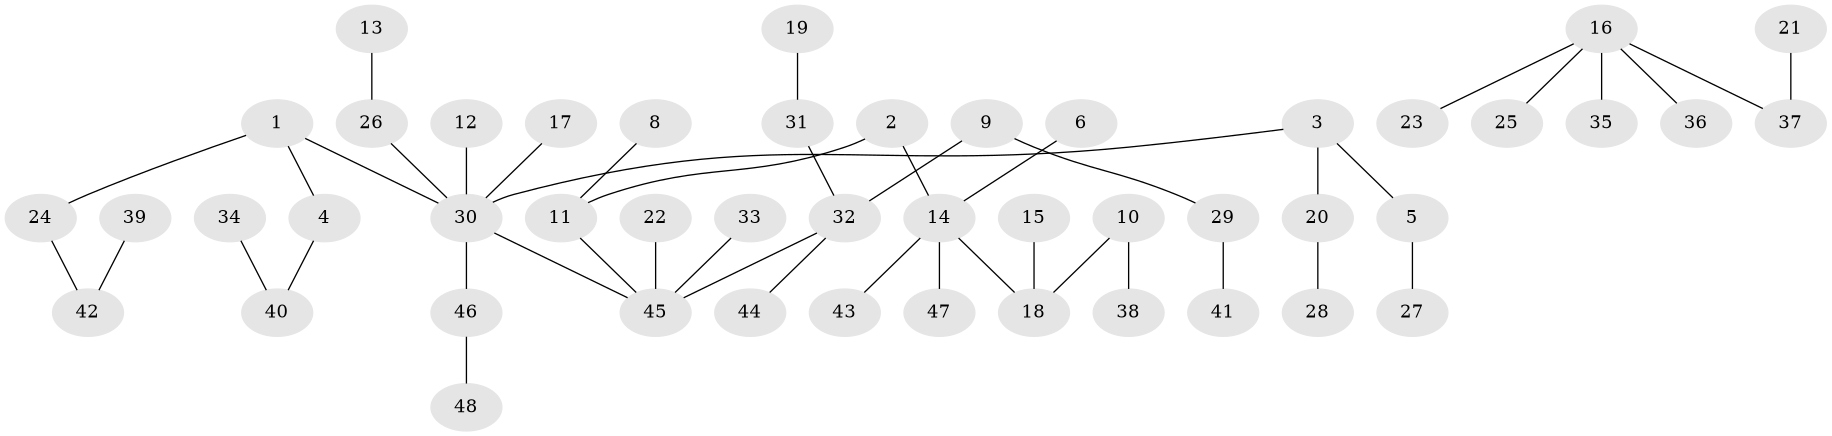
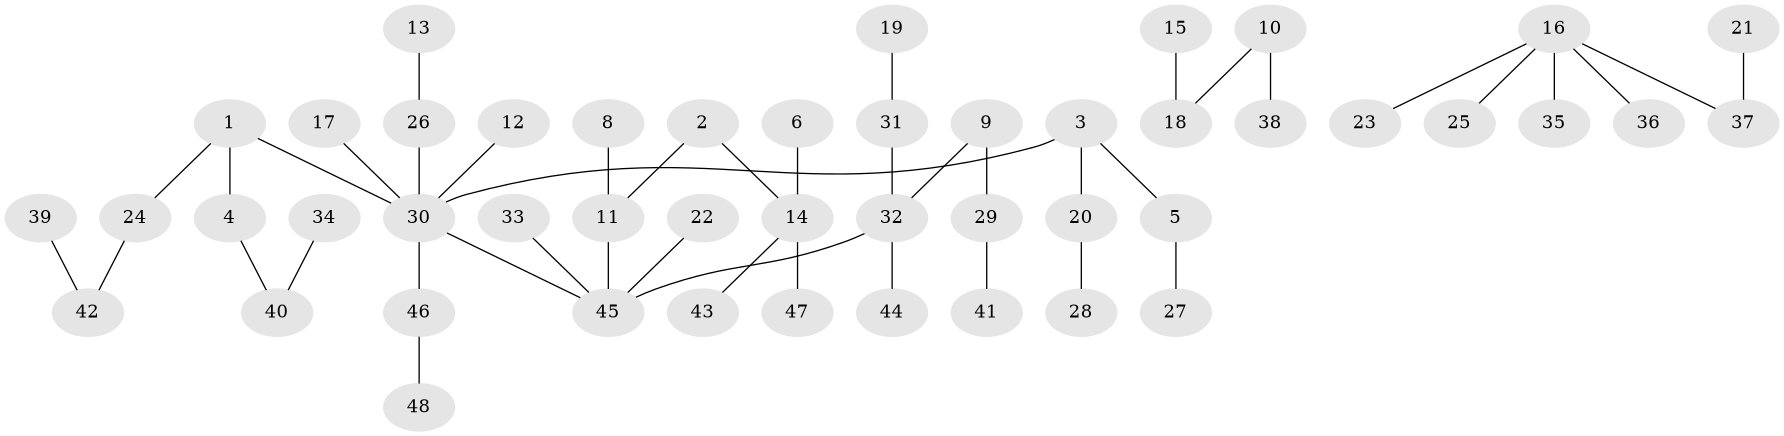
edge "14" -- "18": removed
